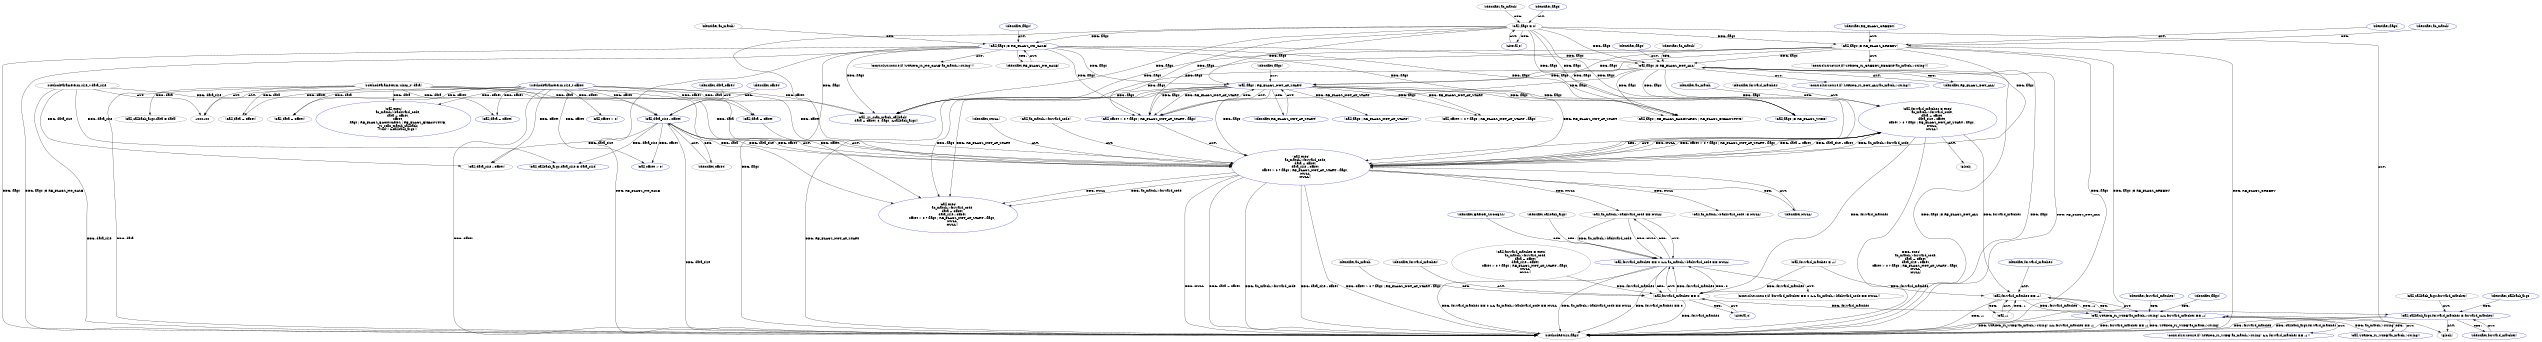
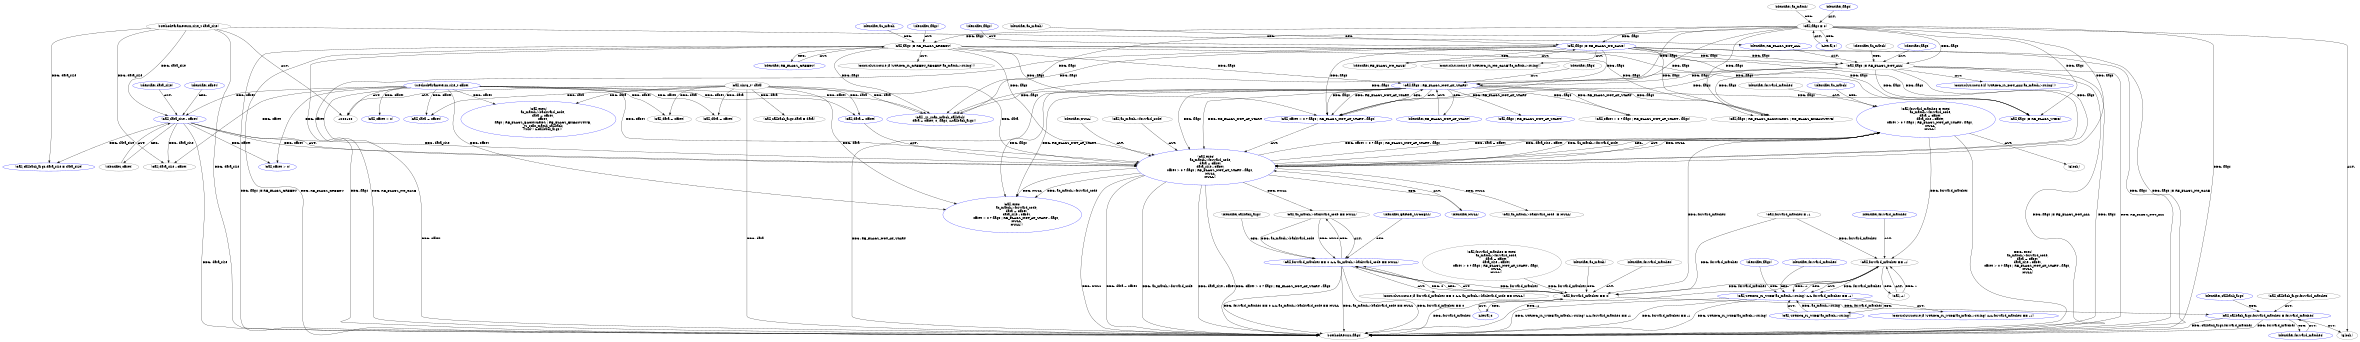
edge "(Call,flags |= RE_FLAGS_GREEDY)" -> "(Identifier,RE_FLAGS_GREEDY)": added, label "CFG:"
edge "(Call,flags |= RE_FLAGS_GREEDY)" -> "(Call,flags |= RE_FLAGS_WIDE)": added, label "DDG: flags"
edge "(Call,flags |= RE_FLAGS_DOT_ALL)" -> "(Identifier,RE_FLAGS_DOT_ALL)": now "(MethodParameterIn,size_t data_size)" -> "(Identifier,RE_FLAGS_DOT_ALL)"
node "(MethodParameterIn,uint8_t* data)": label "(MethodParameterIn,uint8_t* data)" -> "(Call,uint8_t* data)"
node "(Identifier,data_offset)": label "(Identifier,data_offset)" -> "(Identifier,data_size)"
edge "(Call,forward_matches == -1)" -> "(Call,forward_matches == 0)": added, label "DDG: forward_matches"
